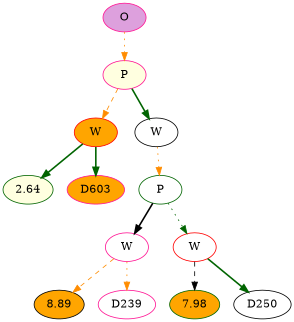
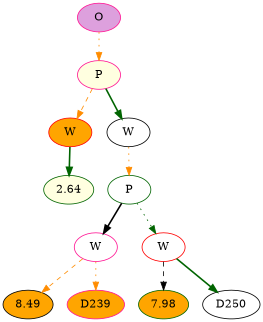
node "D603": removed
node "8.89": label "8.89" -> "8.49"
node "D239": fillcolor white -> orange
